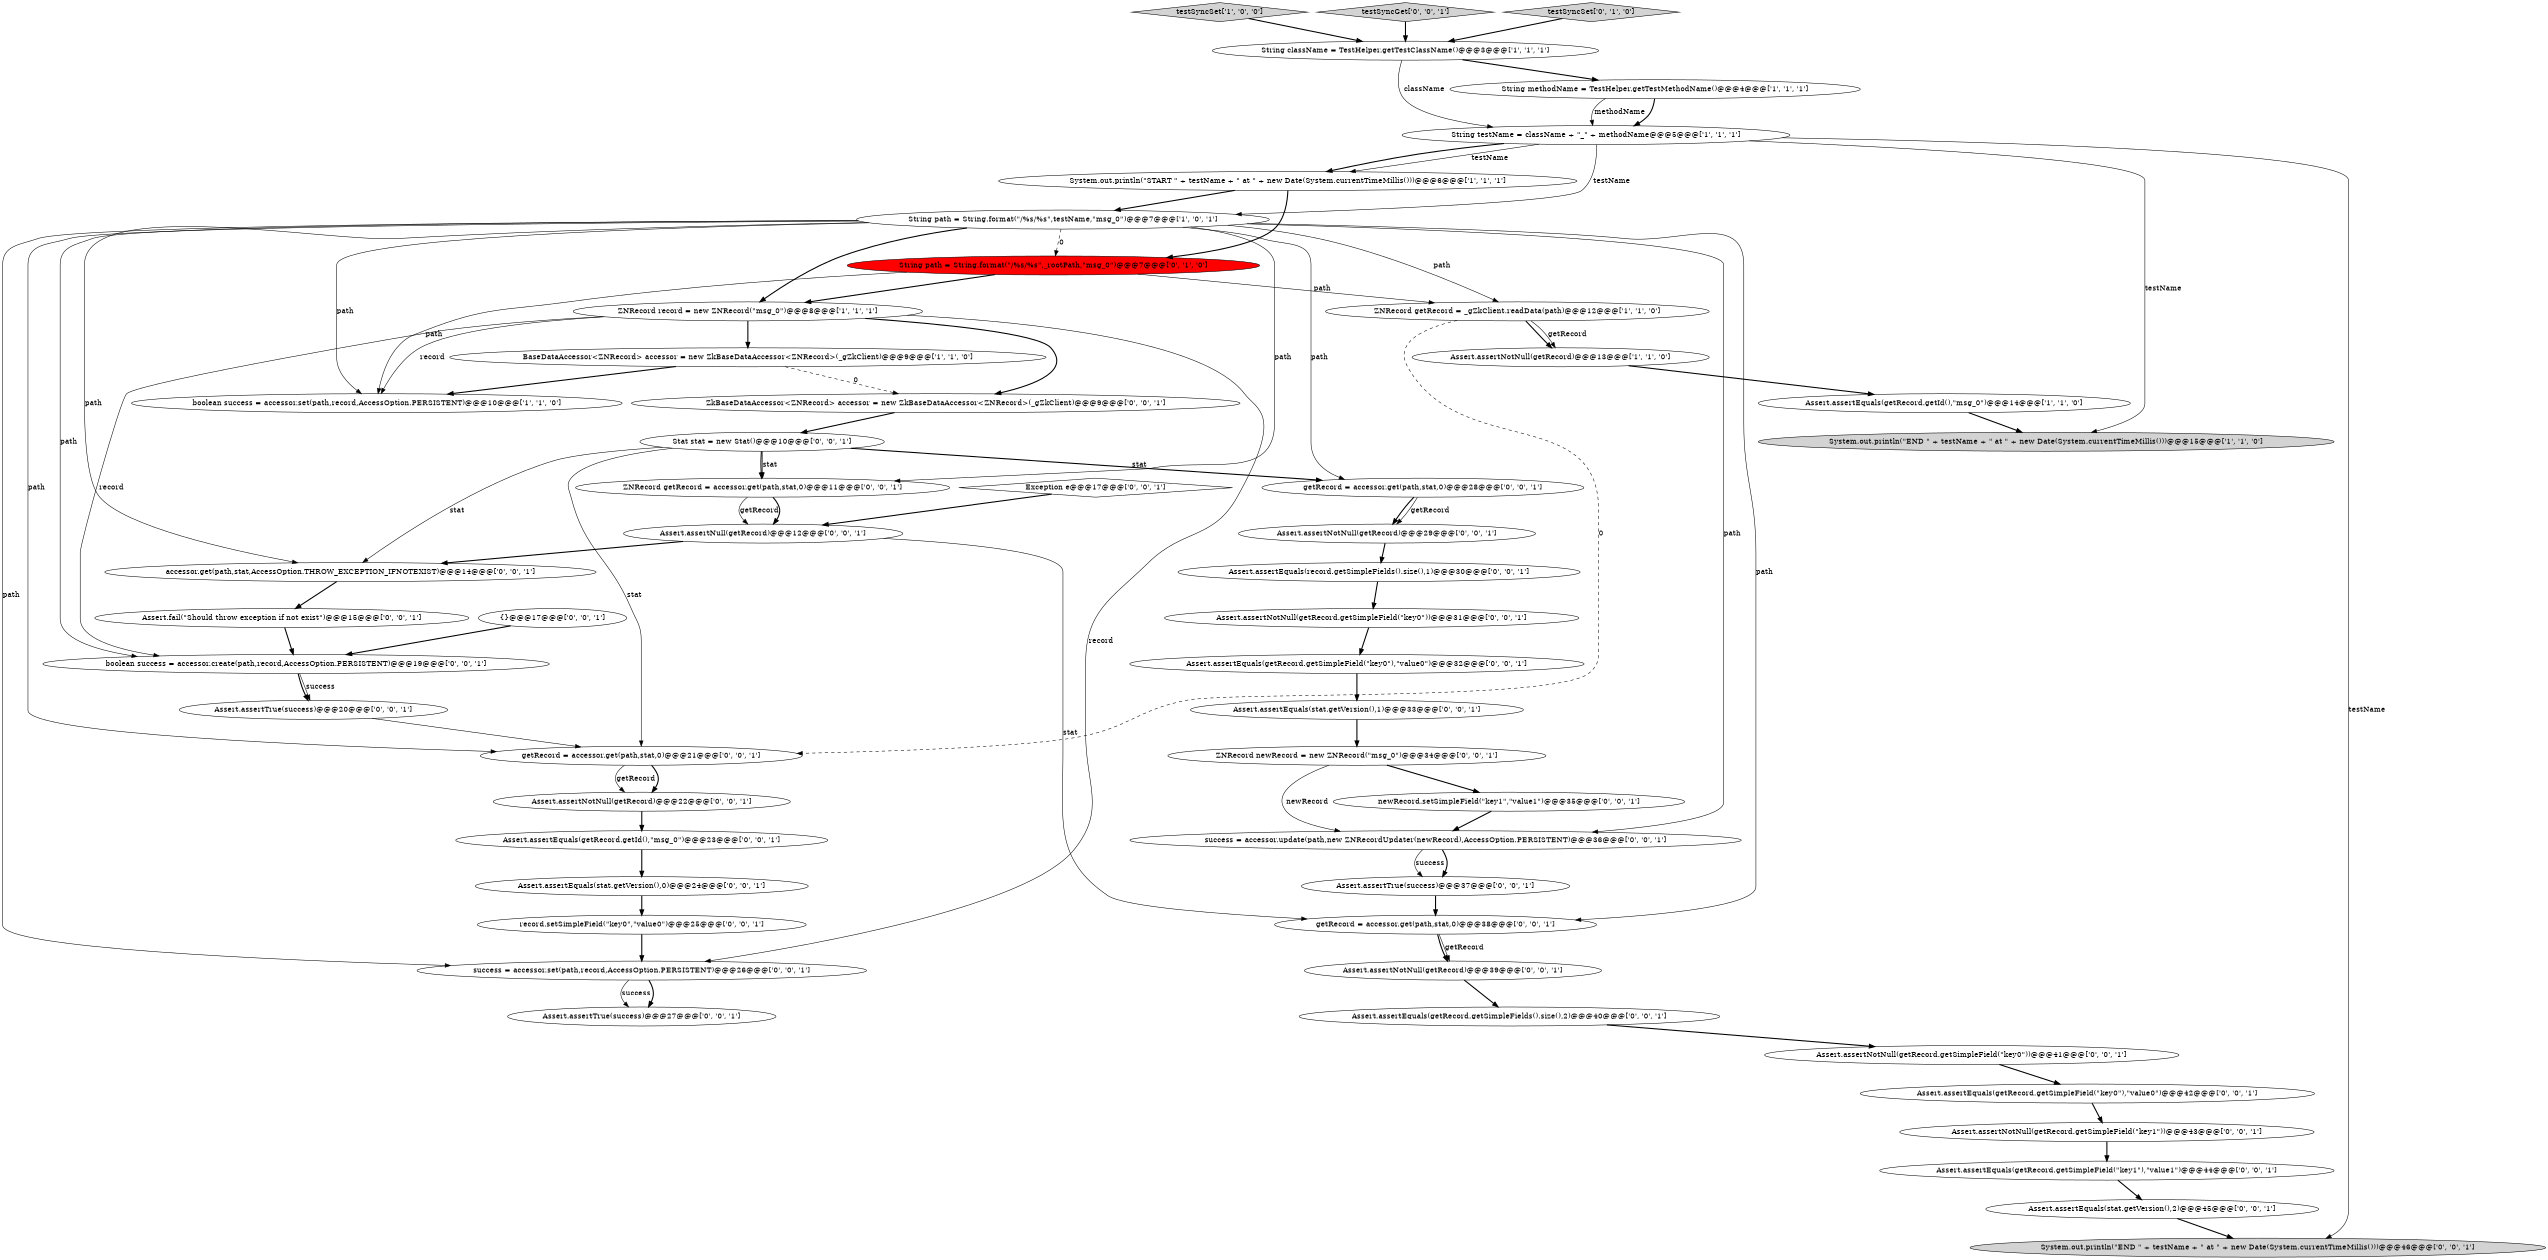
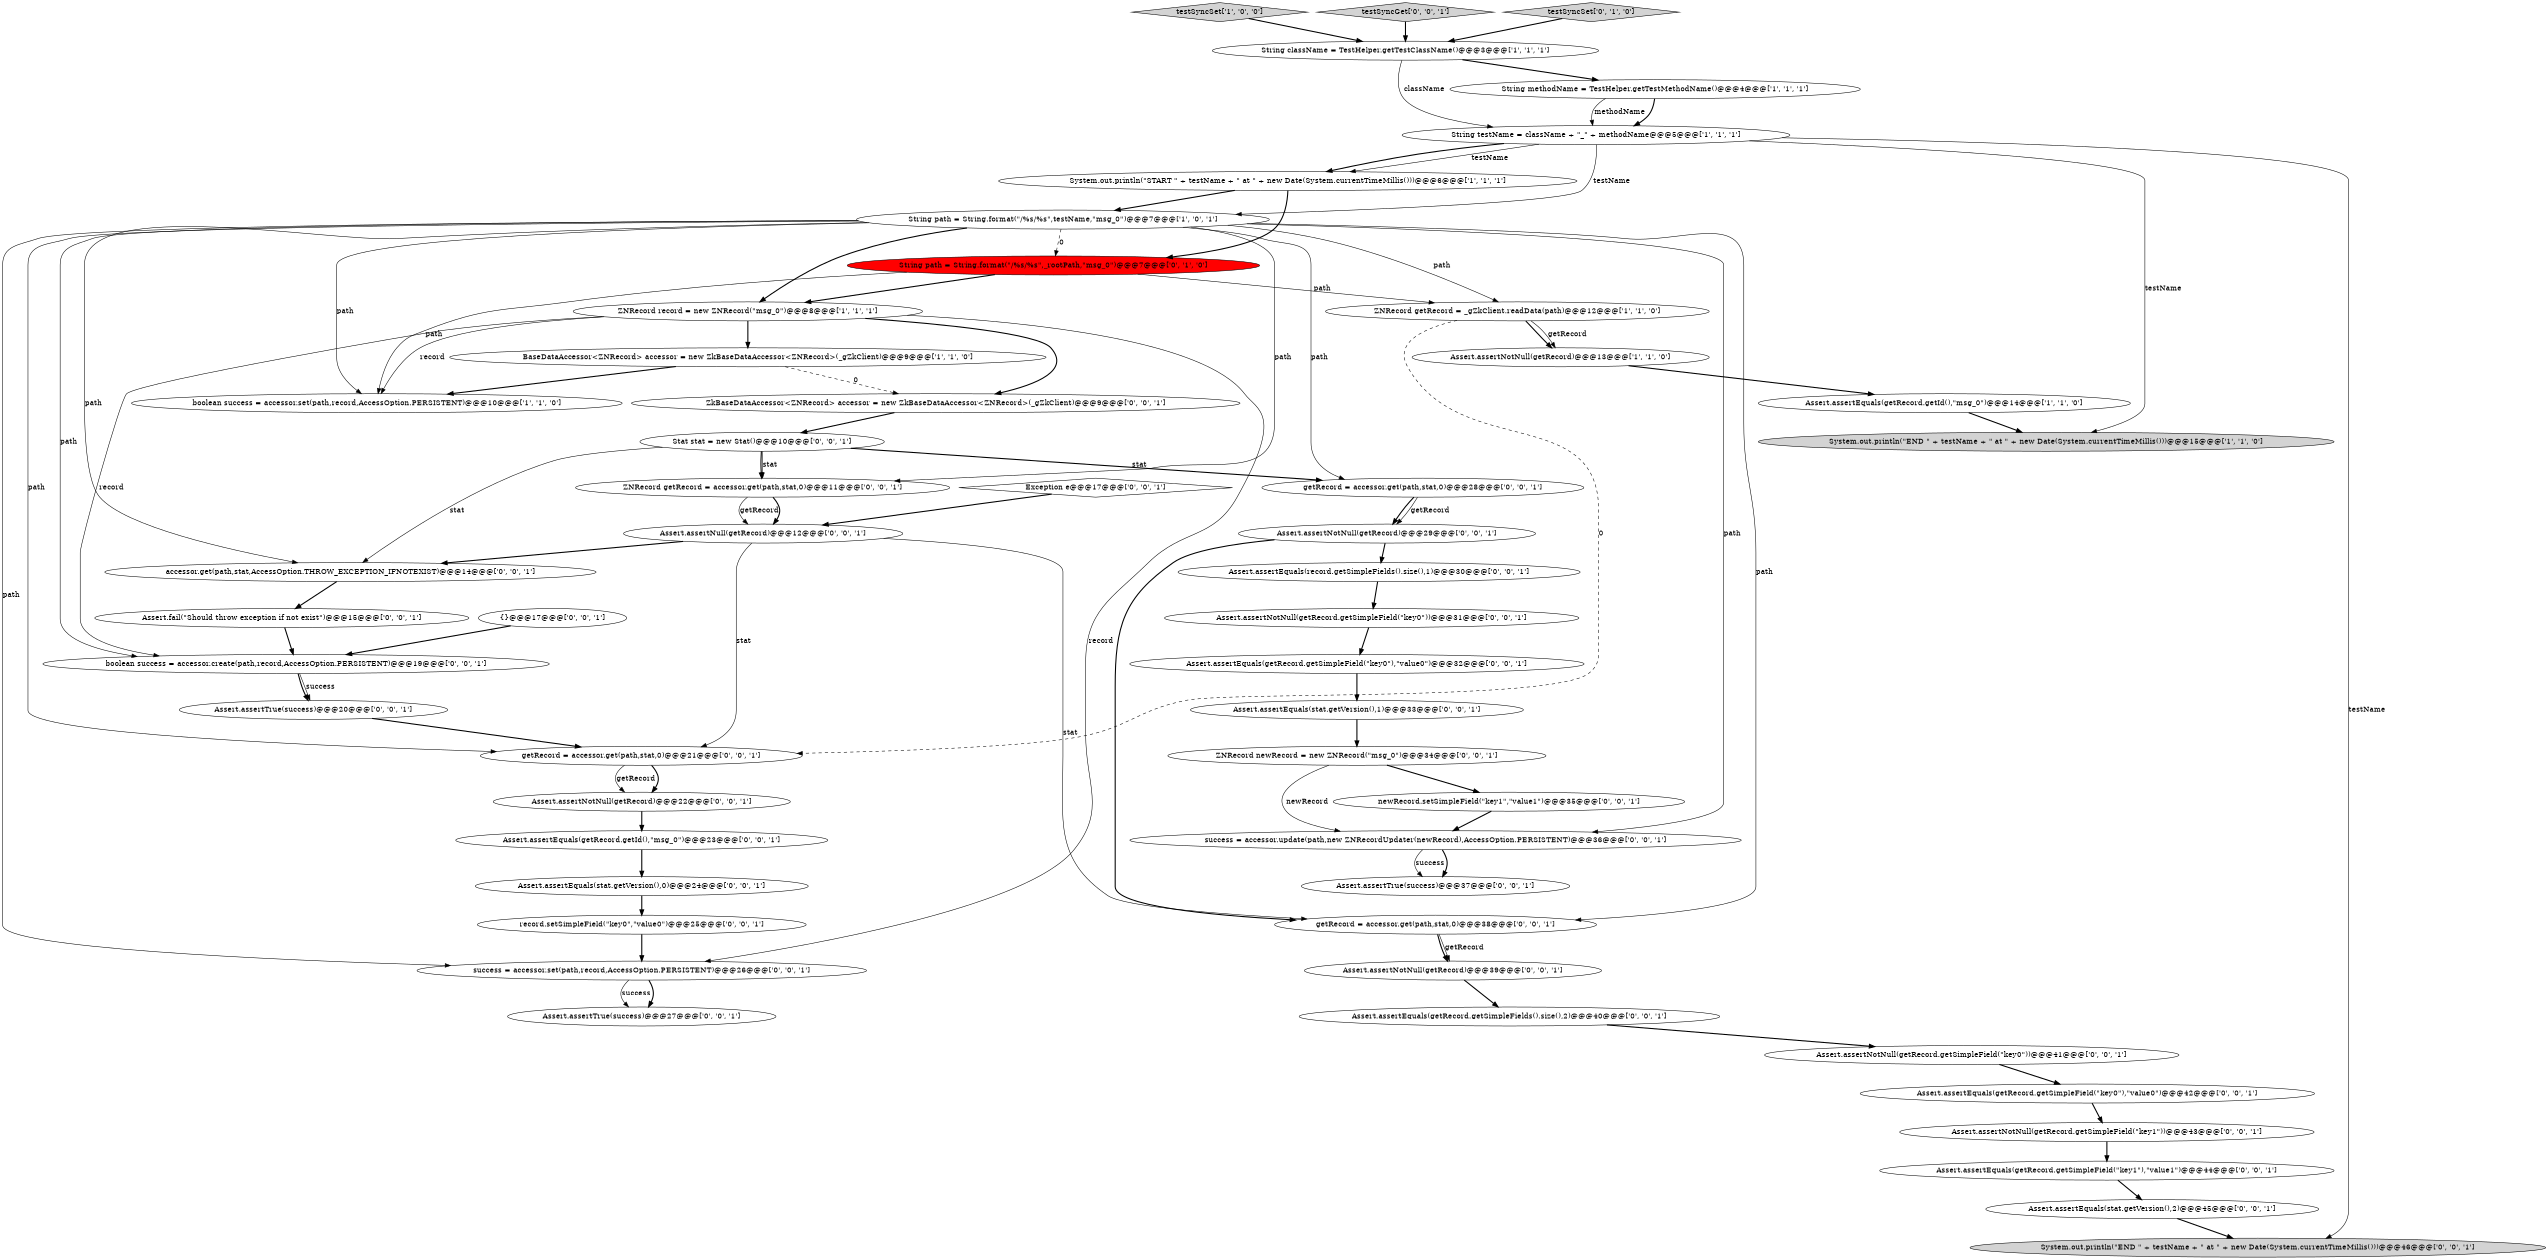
edge "Stat stat = new Stat()@@@10@@@['0', '0', '1']" -> "getRecord = accessor.get(path,stat,0)@@@21@@@['0', '0', '1']": now "Assert.assertNull(getRecord)@@@12@@@['0', '0', '1']" -> "getRecord = accessor.get(path,stat,0)@@@21@@@['0', '0', '1']"
edge "Assert.assertTrue(success)@@@20@@@['0', '0', '1']" -> "getRecord = accessor.get(path,stat,0)@@@21@@@['0', '0', '1']": style solid -> bold
edge "Assert.assertTrue(success)@@@37@@@['0', '0', '1']" -> "getRecord = accessor.get(path,stat,0)@@@38@@@['0', '0', '1']": now "Assert.assertNotNull(getRecord)@@@29@@@['0', '0', '1']" -> "getRecord = accessor.get(path,stat,0)@@@38@@@['0', '0', '1']"
